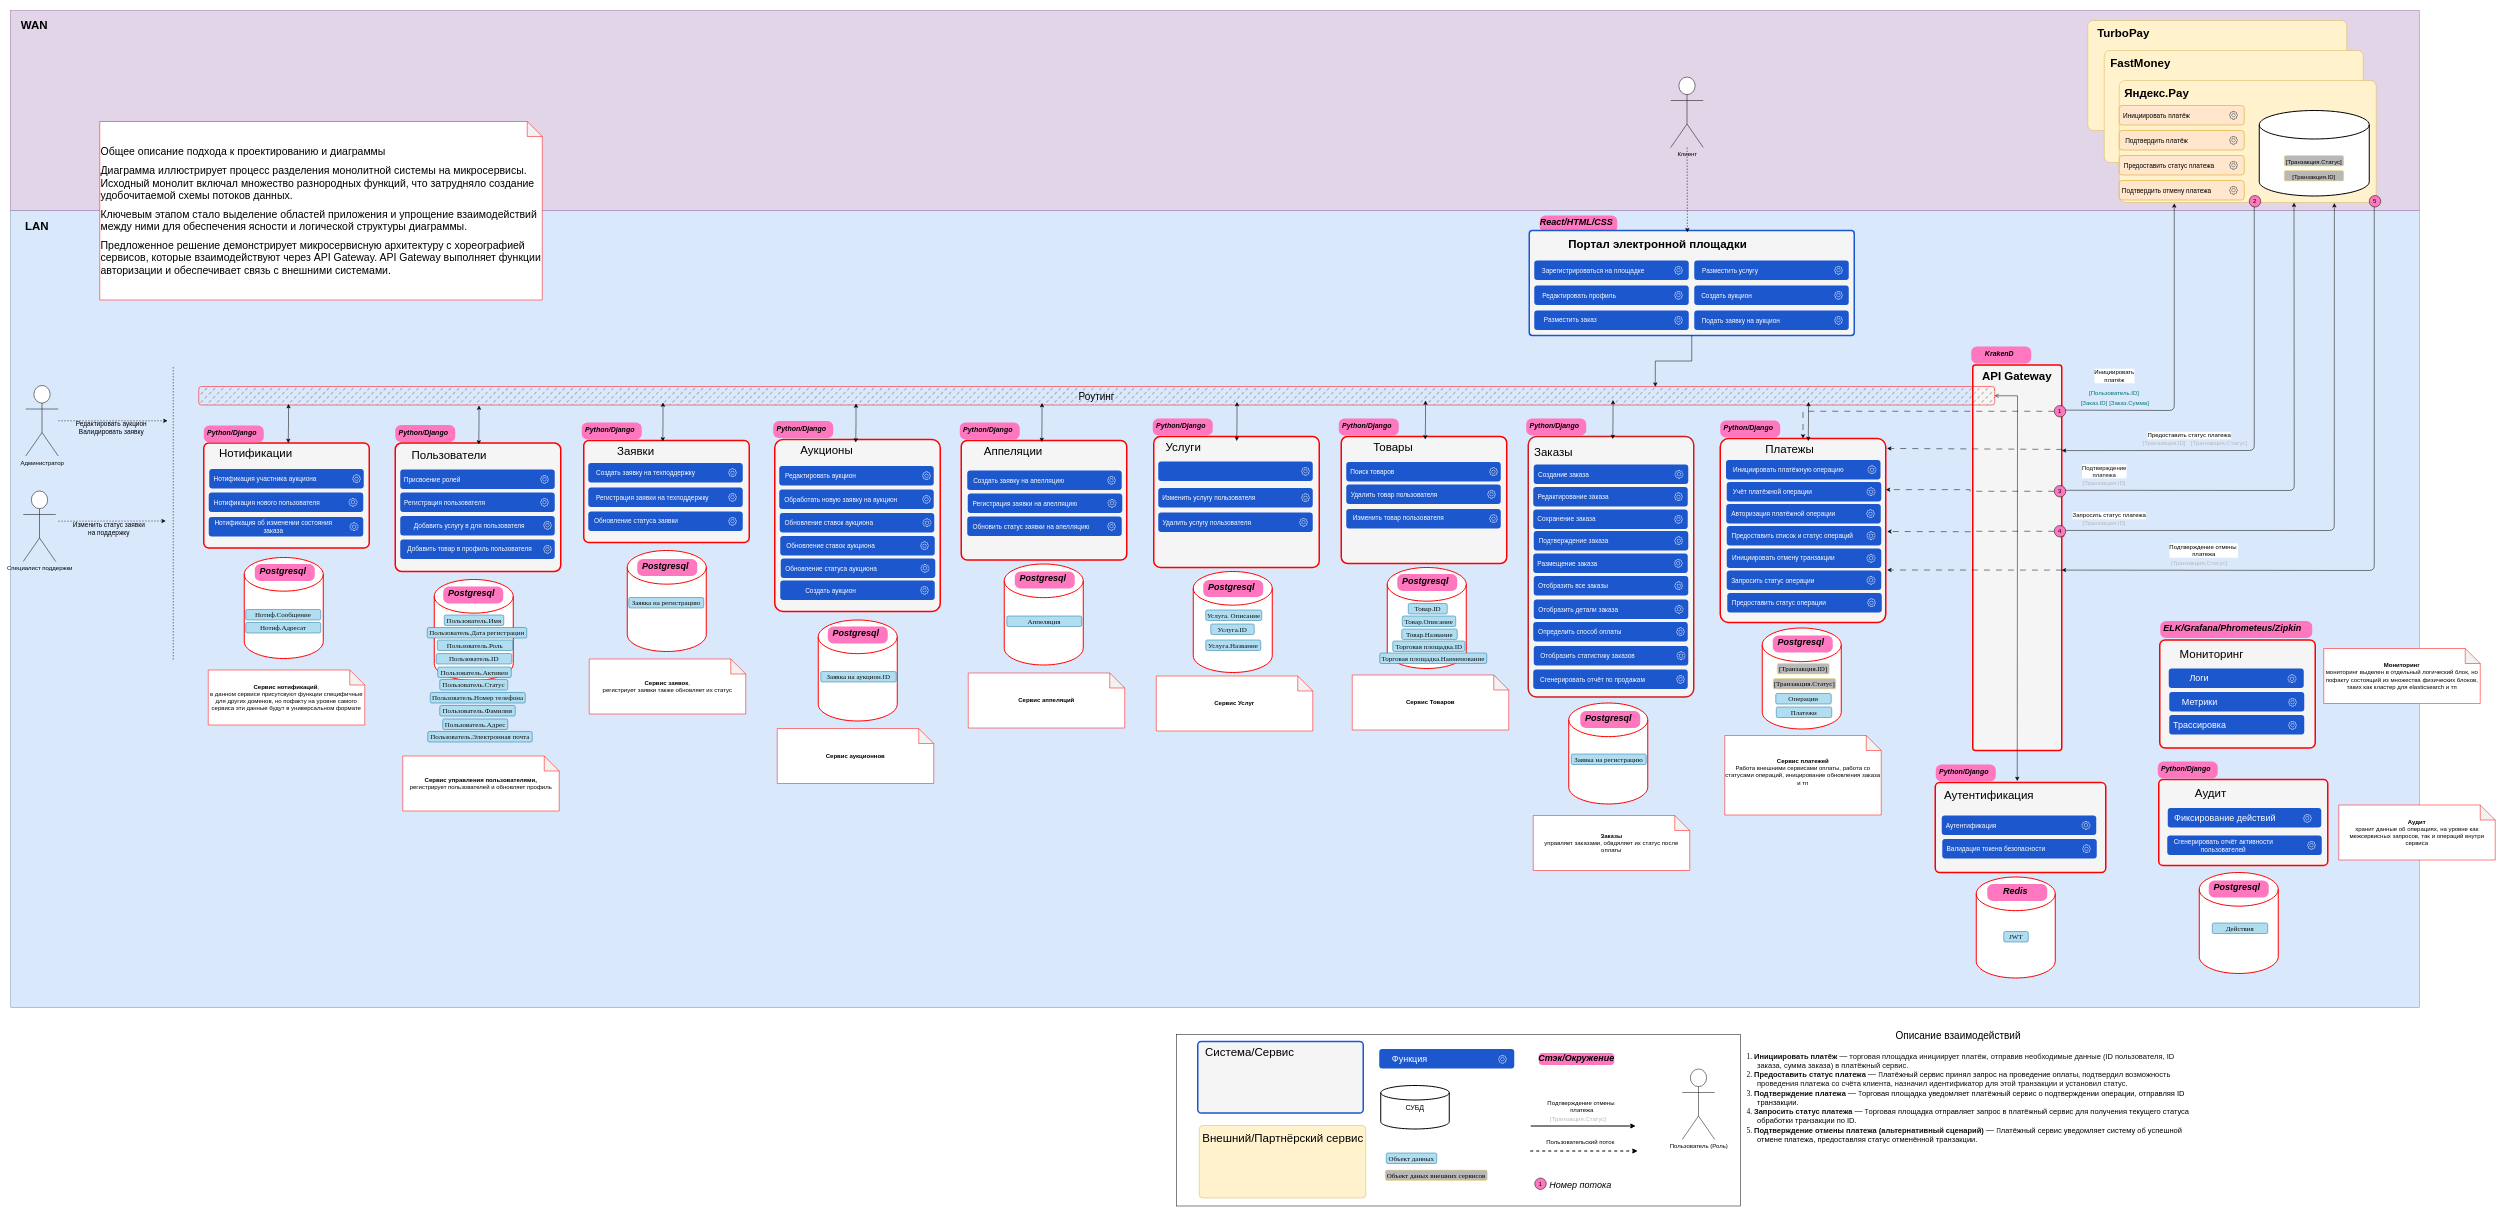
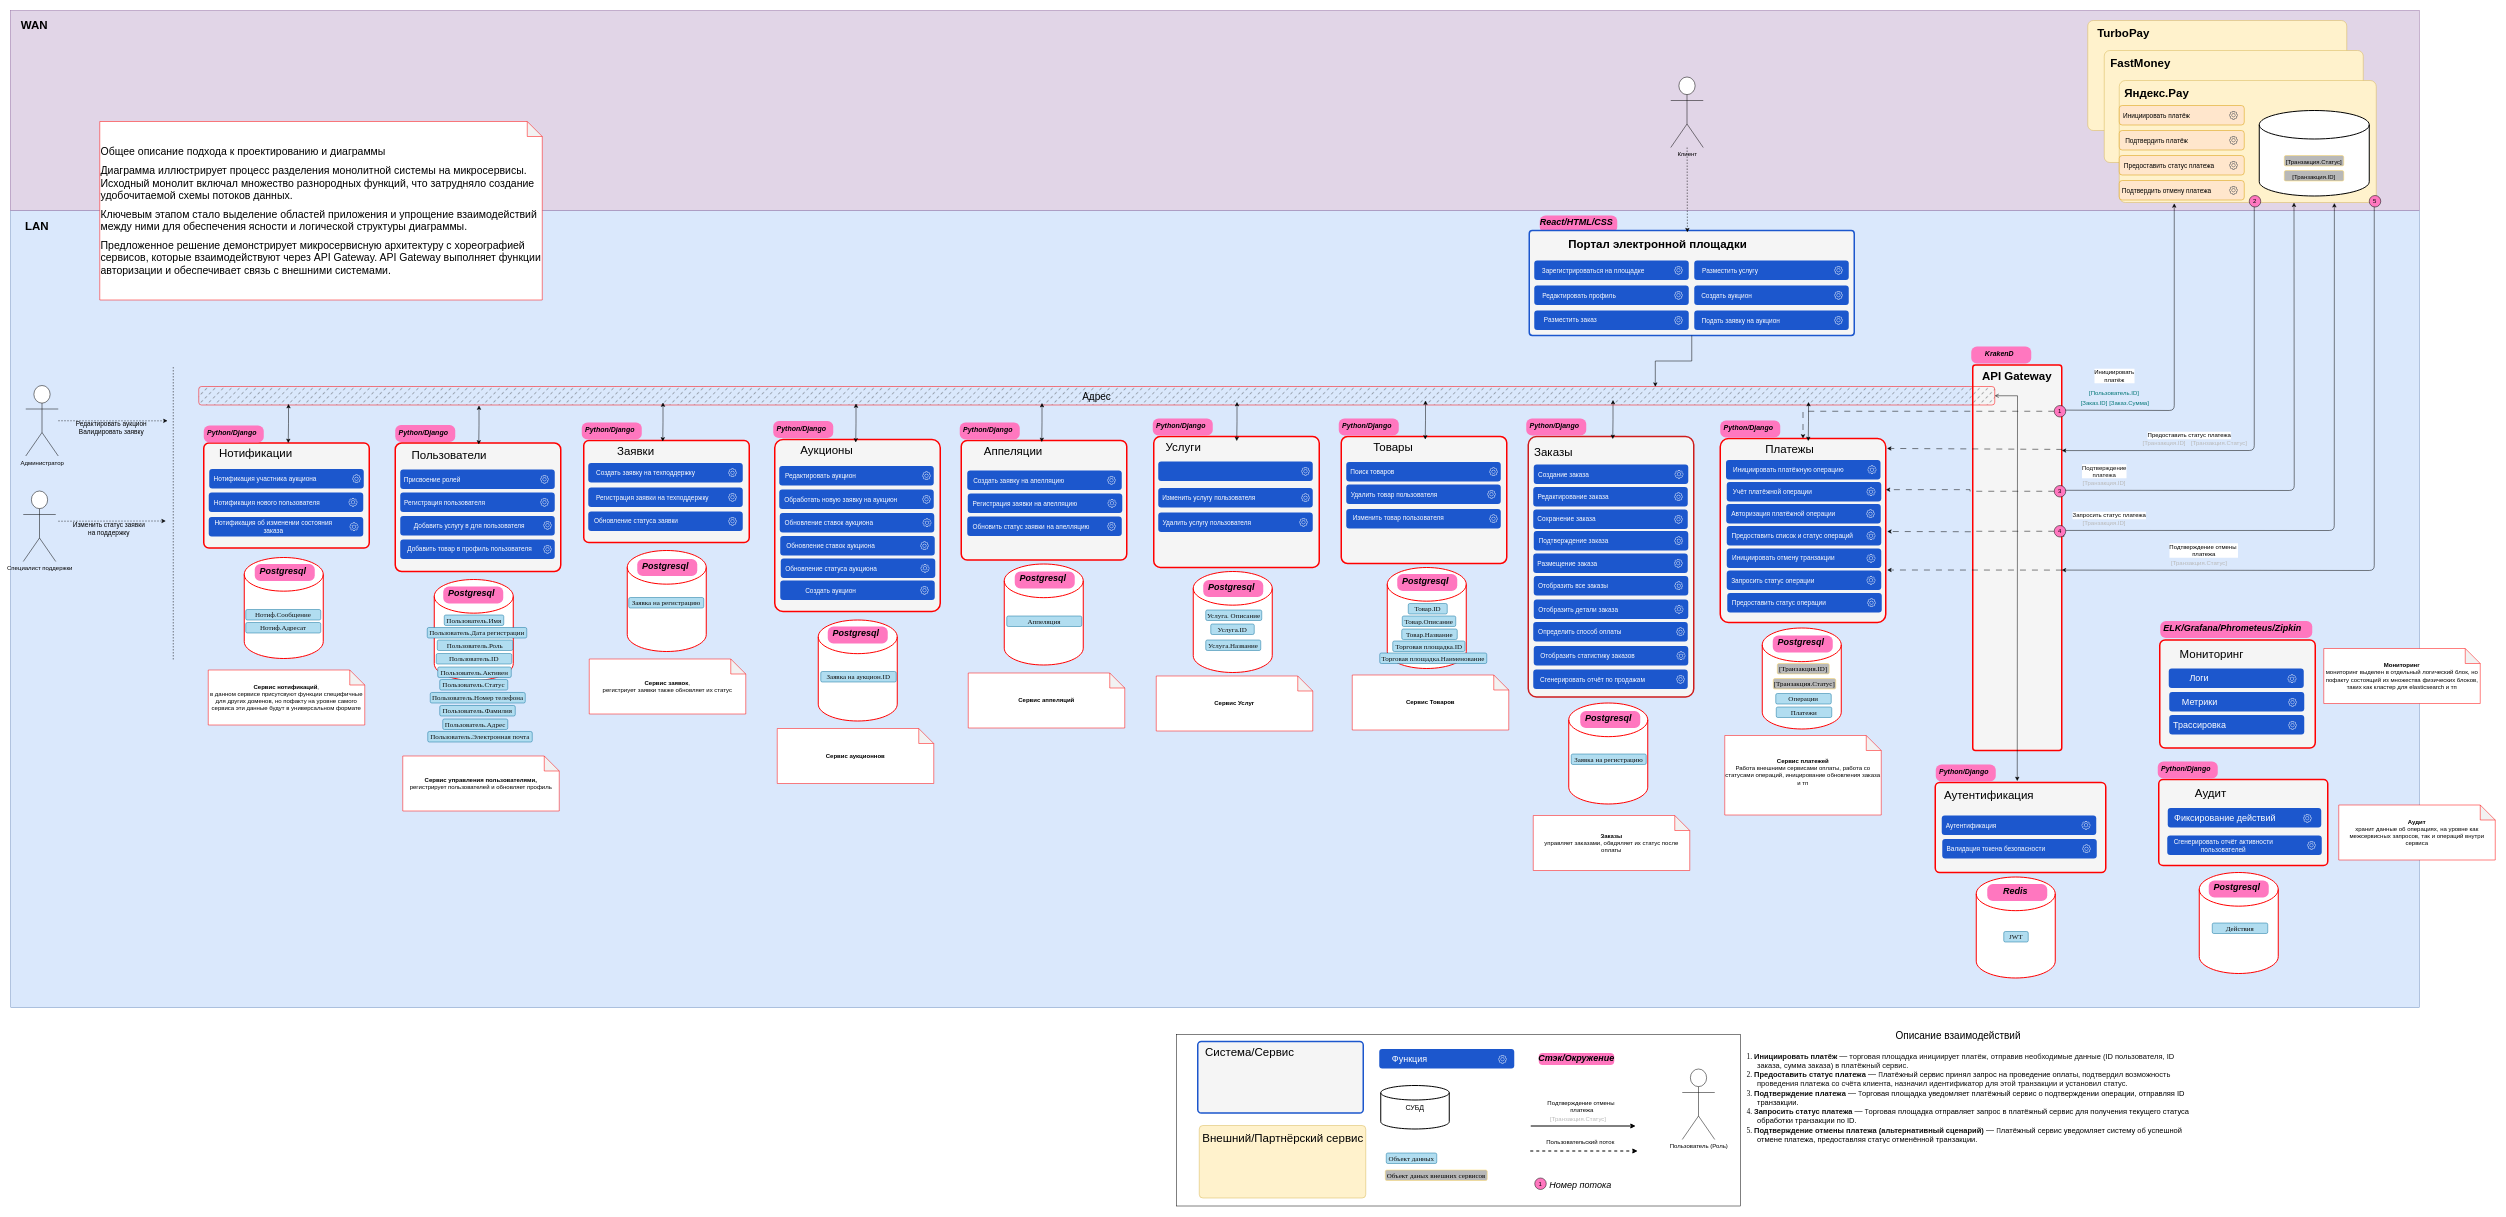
node "Роутинг": label "Роутинг" -> "Адрес"
